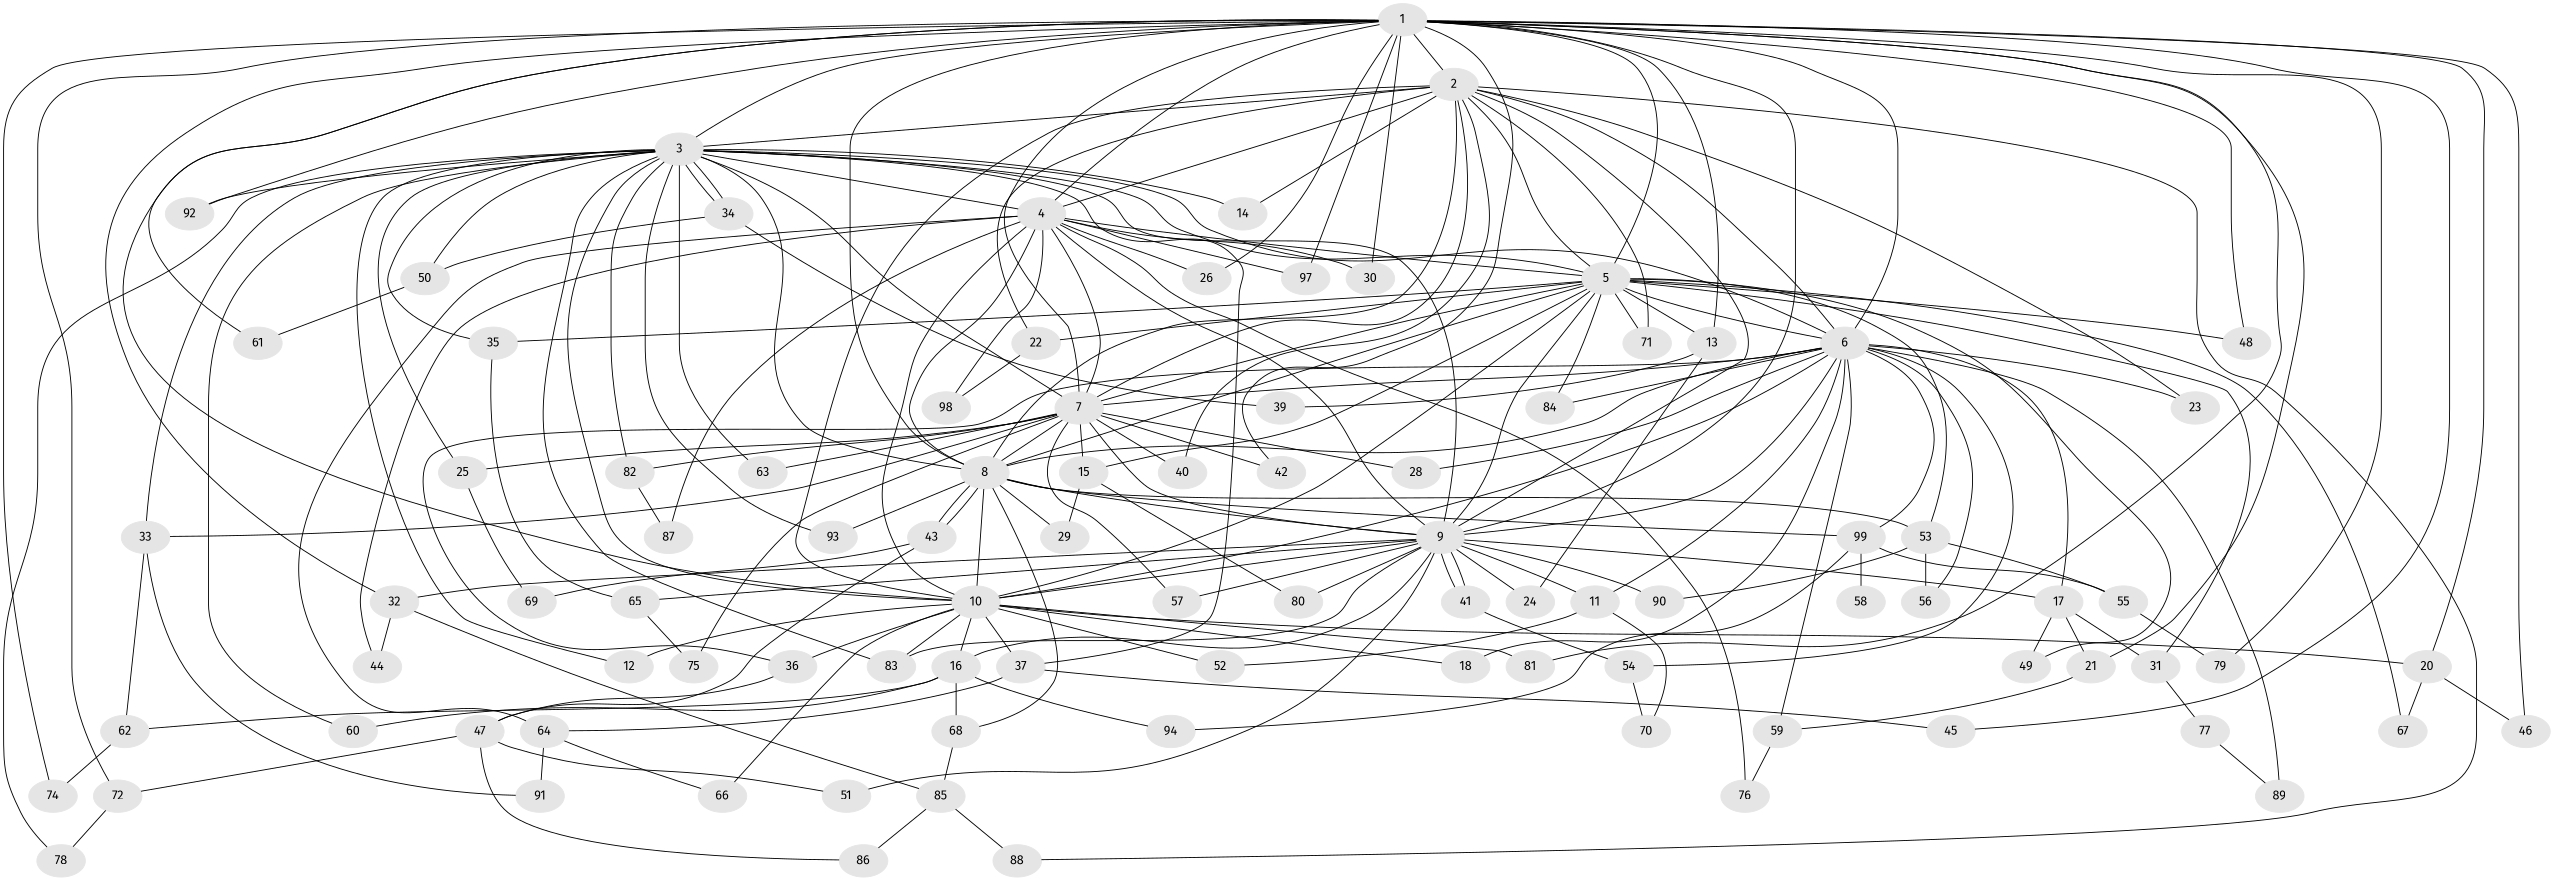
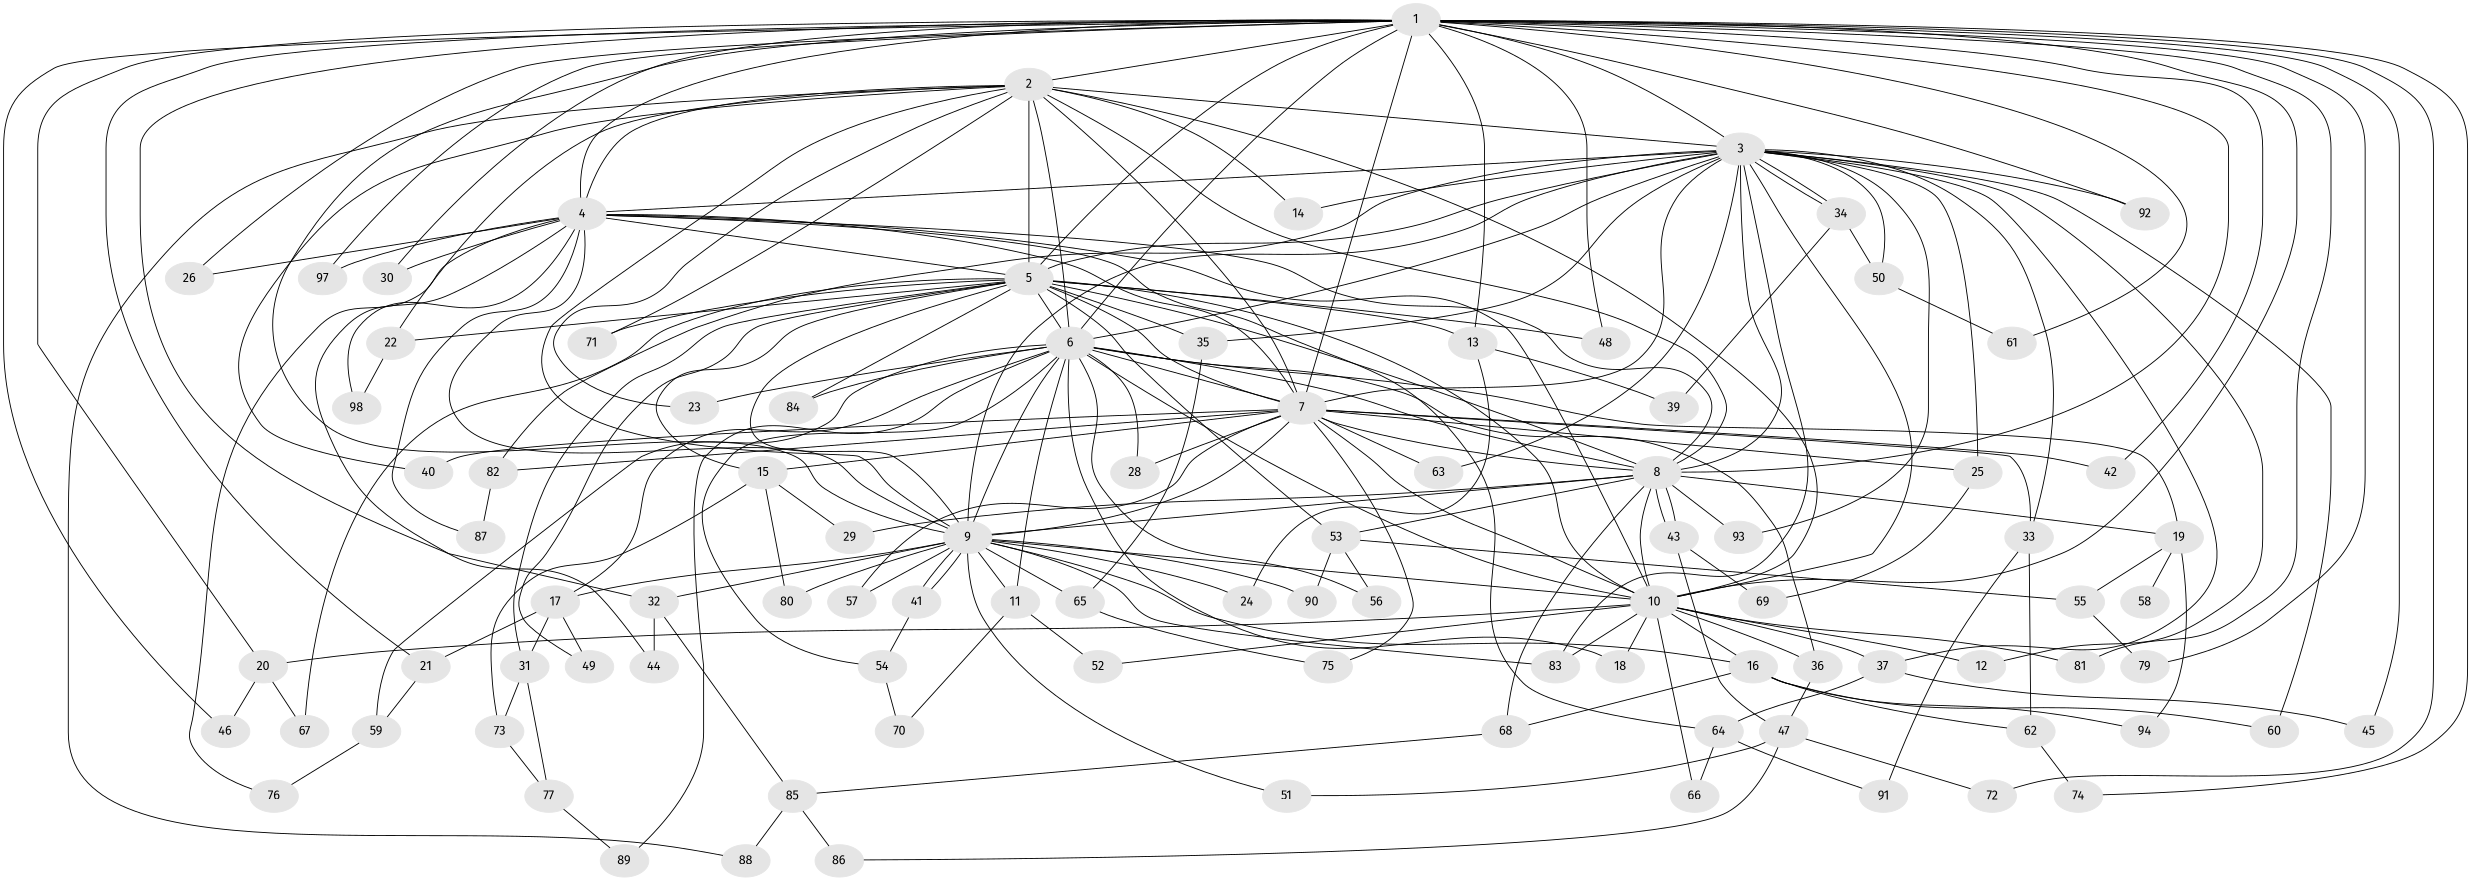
edge "7" -- "10": added
node "99": label "99" -> "19"
node "73": added
node "78": removed
